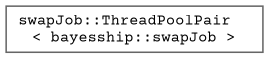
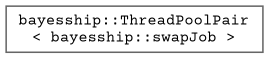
node "swapJob::ThreadPoolPair < bayesship::swapJob >": label "swapJob::ThreadPoolPair < bayesship::swapJob >" -> "bayesship::ThreadPoolPair < bayesship::swapJob >"
